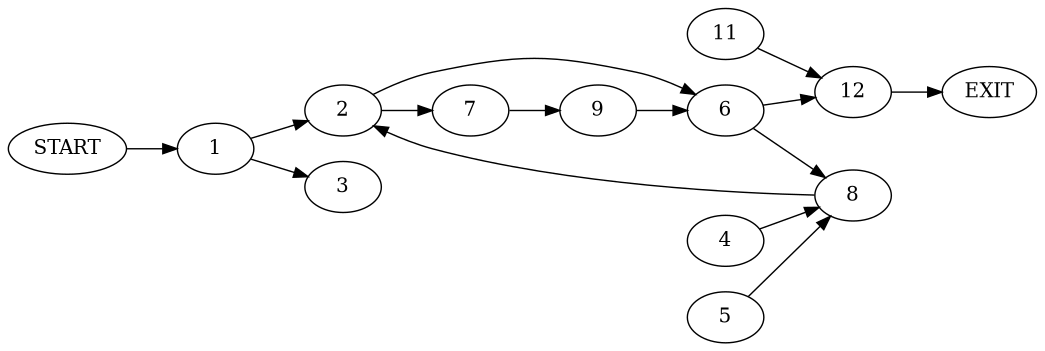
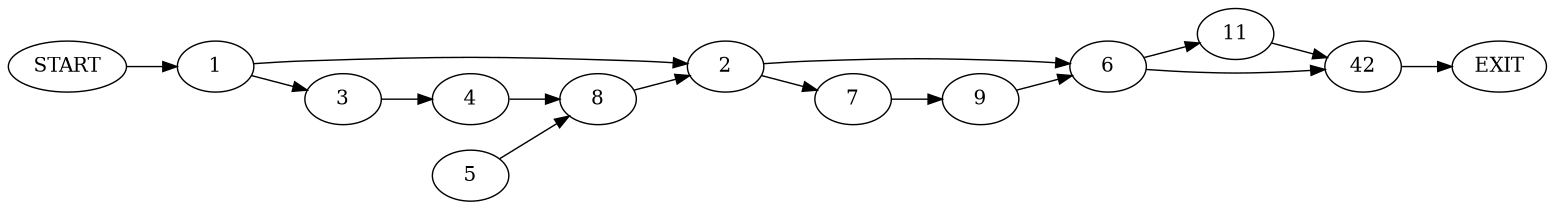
node "12": label "12" -> "42"
edge "3" -> "4": added
edge "6" -> "8": now "6" -> "11"
